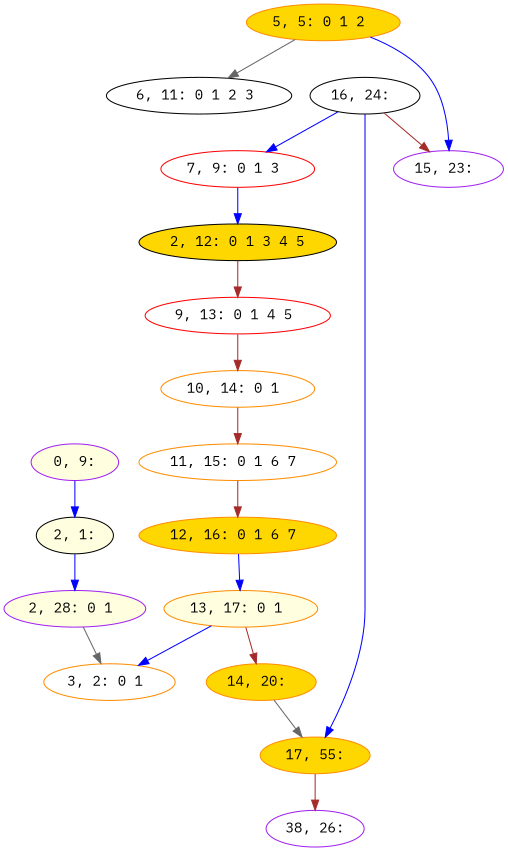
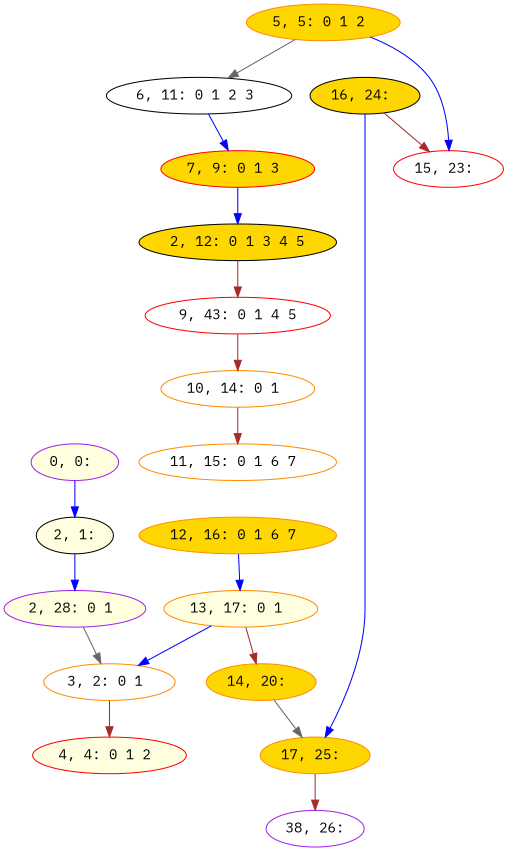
node "16, 24:": fillcolor white -> gold
edge "16, 24:" -> "7, 9: 0 1 3": now "6, 11: 0 1 2 3" -> "7, 9: 0 1 3"
node "7, 9: 0 1 3": fillcolor white -> gold
node "15, 23:": color purple -> red
node "9, 13: 0 1 4 5": label "9, 13: 0 1 4 5" -> "9, 43: 0 1 4 5"
node "0, 9:": label "0, 9:" -> "0, 0:"
edge "11, 15: 0 1 6 7" -> "12, 16: 0 1 6 7": removed
node "4, 4: 0 1 2": added
node "17, 55:": label "17, 55:" -> "17, 25:"
